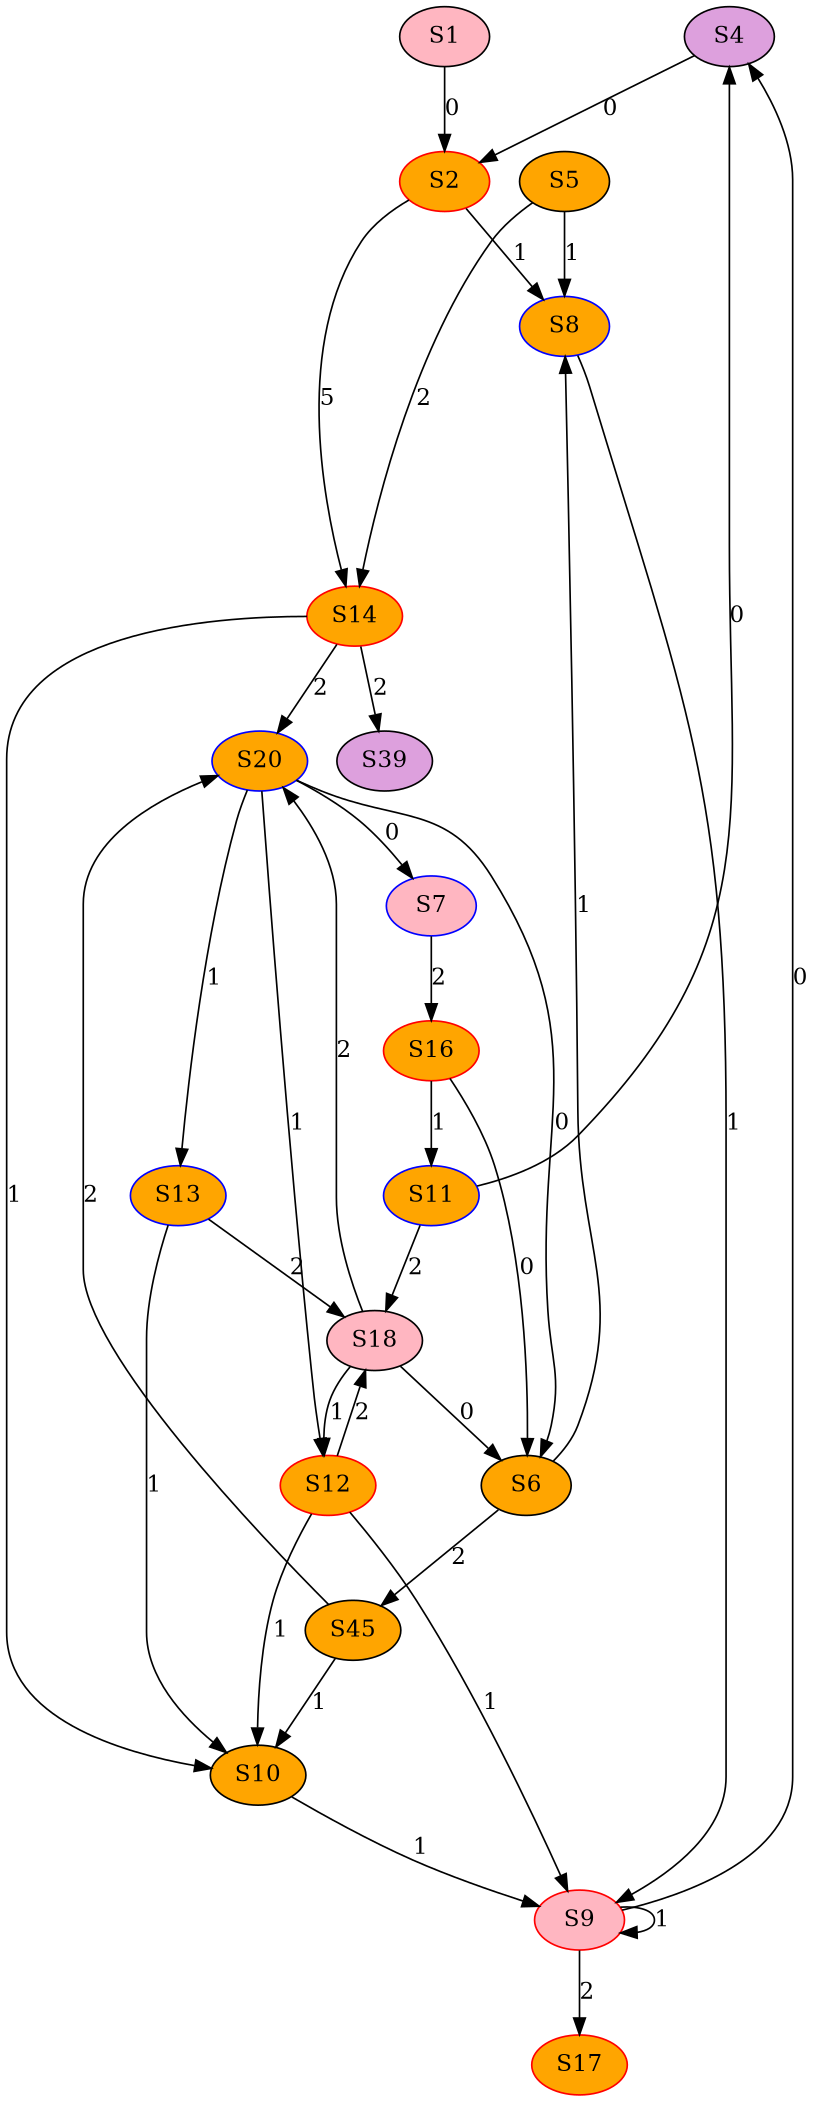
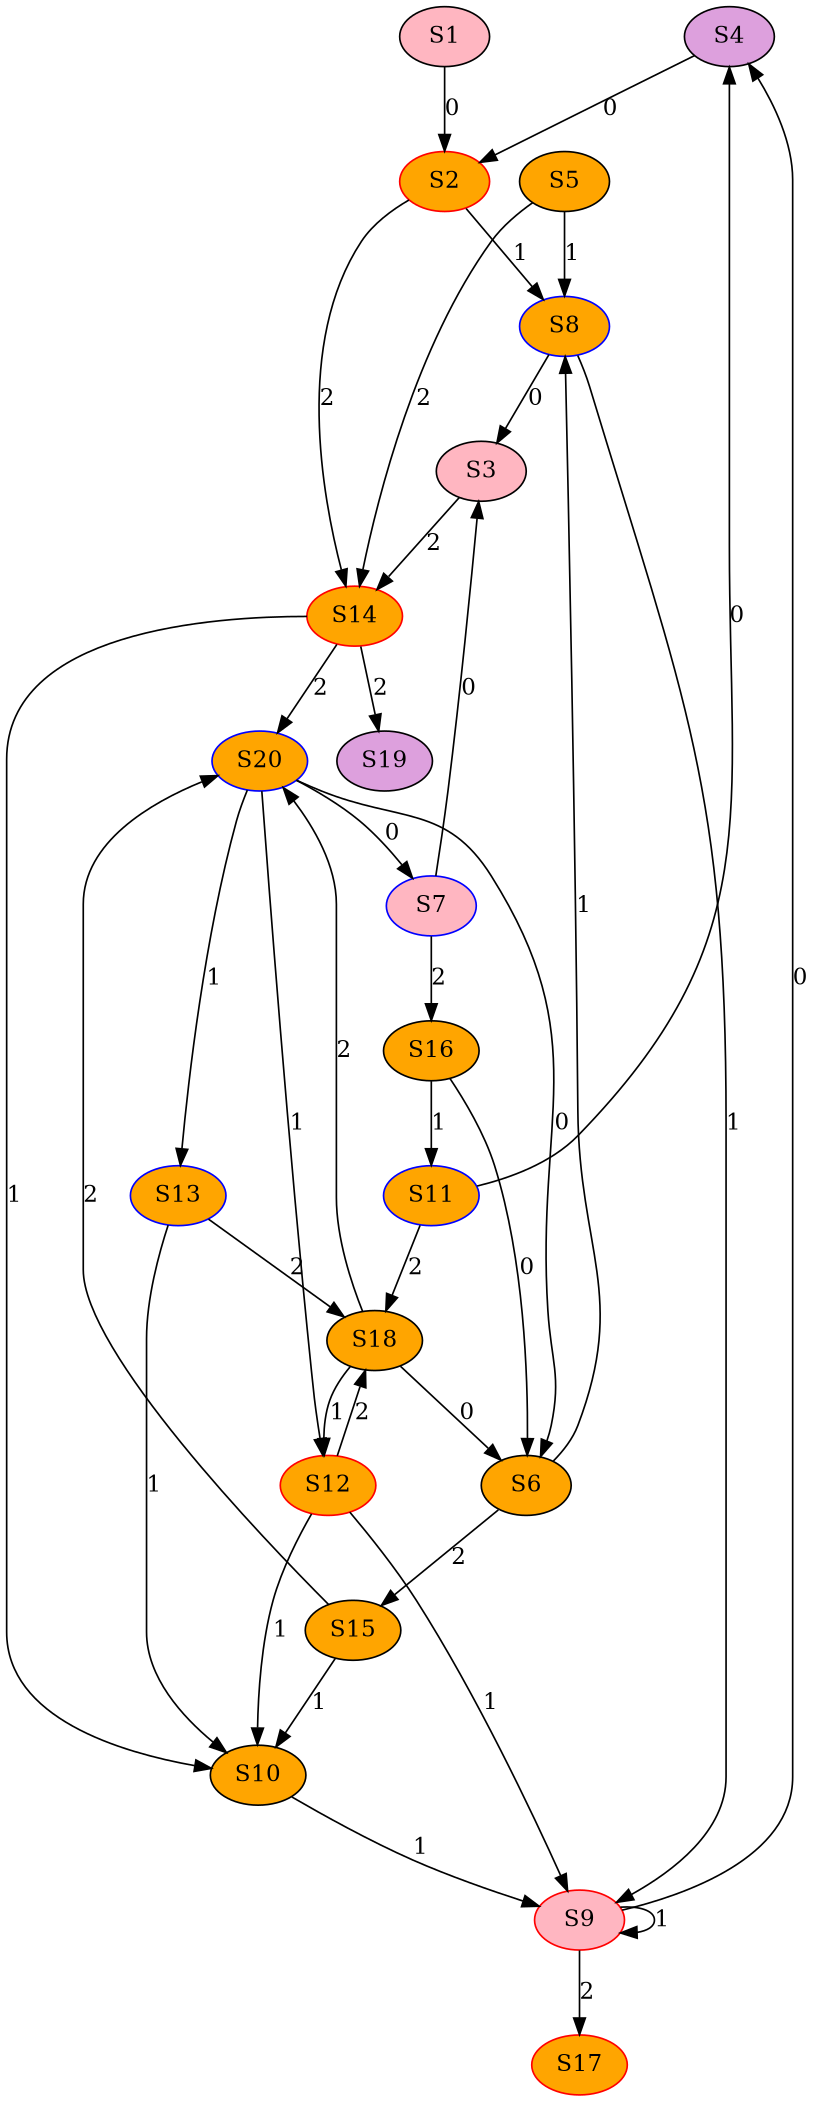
edge "S2" -> "S14": label "5" -> "2"
node "S3": added
node "S39": label "S39" -> "S19"
node "S16": color red -> black
node "S18": fillcolor lightpink -> orange
node "S45": label "S45" -> "S15"
